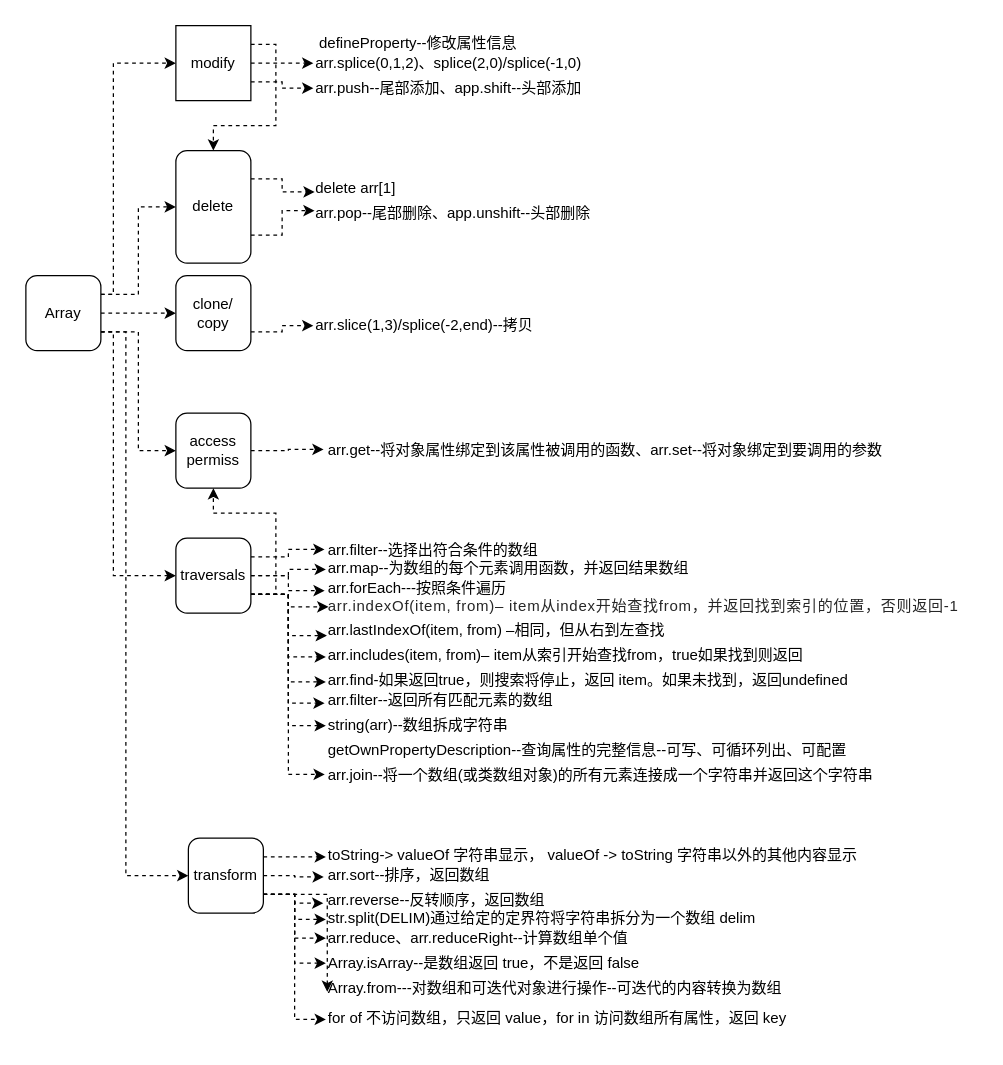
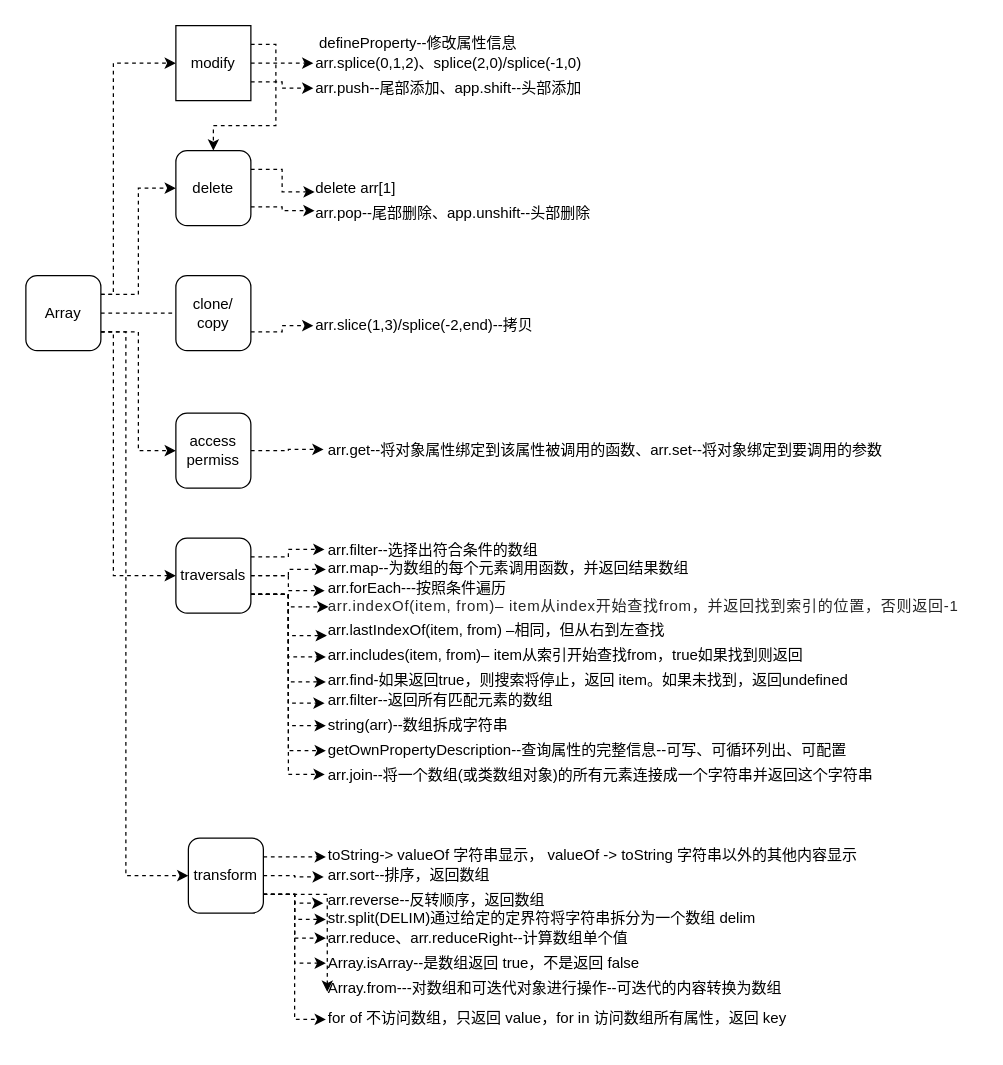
node "delete": size 75x113 -> 75x75
edge "Array" -> "clone/ copy": arrowhead classic -> none
edge "traversals" -> "access permiss": now "traversals" -> "getOwnPropertyDescription--查询属性的完整信息--可写、可循环列出、可配置"
